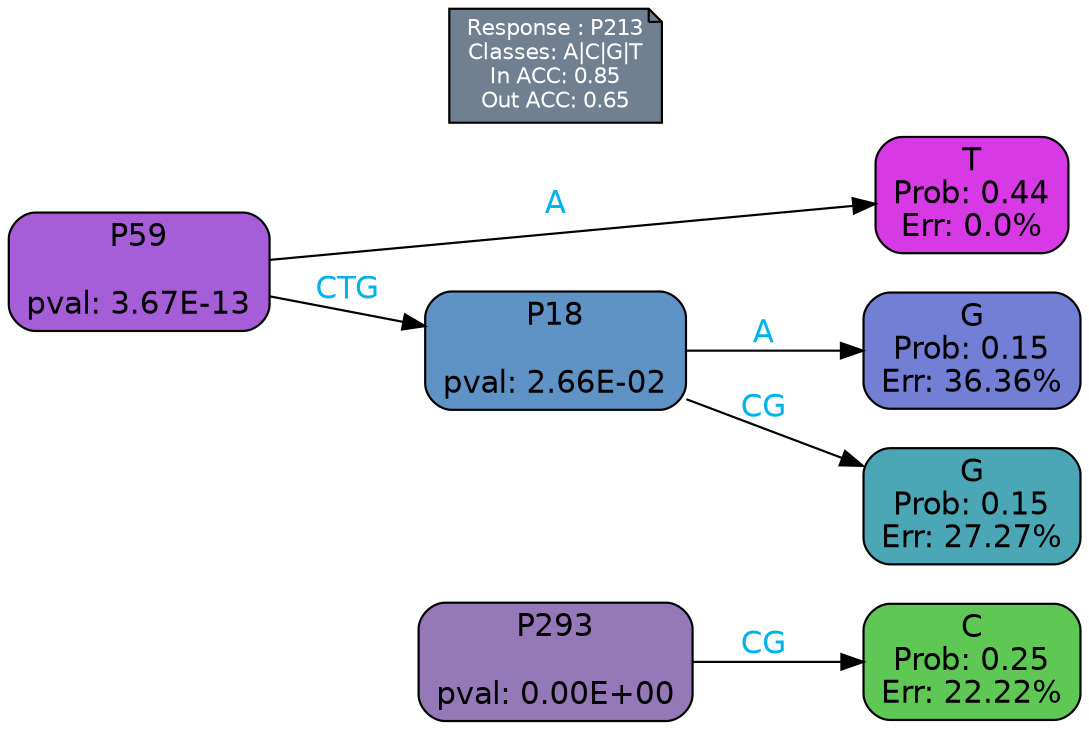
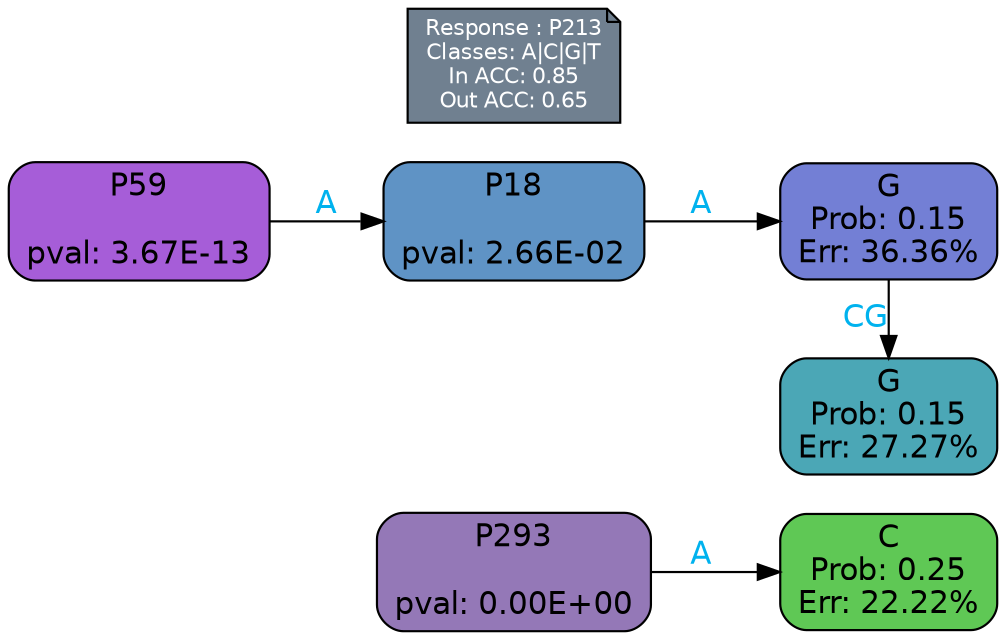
node "T Prob: 0.44 Err: 0.0%": removed
edge "P59 pval: 3.67E-13" -> "P18 pval: 2.66E-02": label "CTG" -> "A"
edge "P18 pval: 2.66E-02" -> "G Prob: 0.15 Err: 27.27%": now "G Prob: 0.15 Err: 36.36%" -> "G Prob: 0.15 Err: 27.27%"
edge "P293 pval: 0.00E+00" -> "C Prob: 0.25 Err: 22.22%": label "CG" -> "A"
